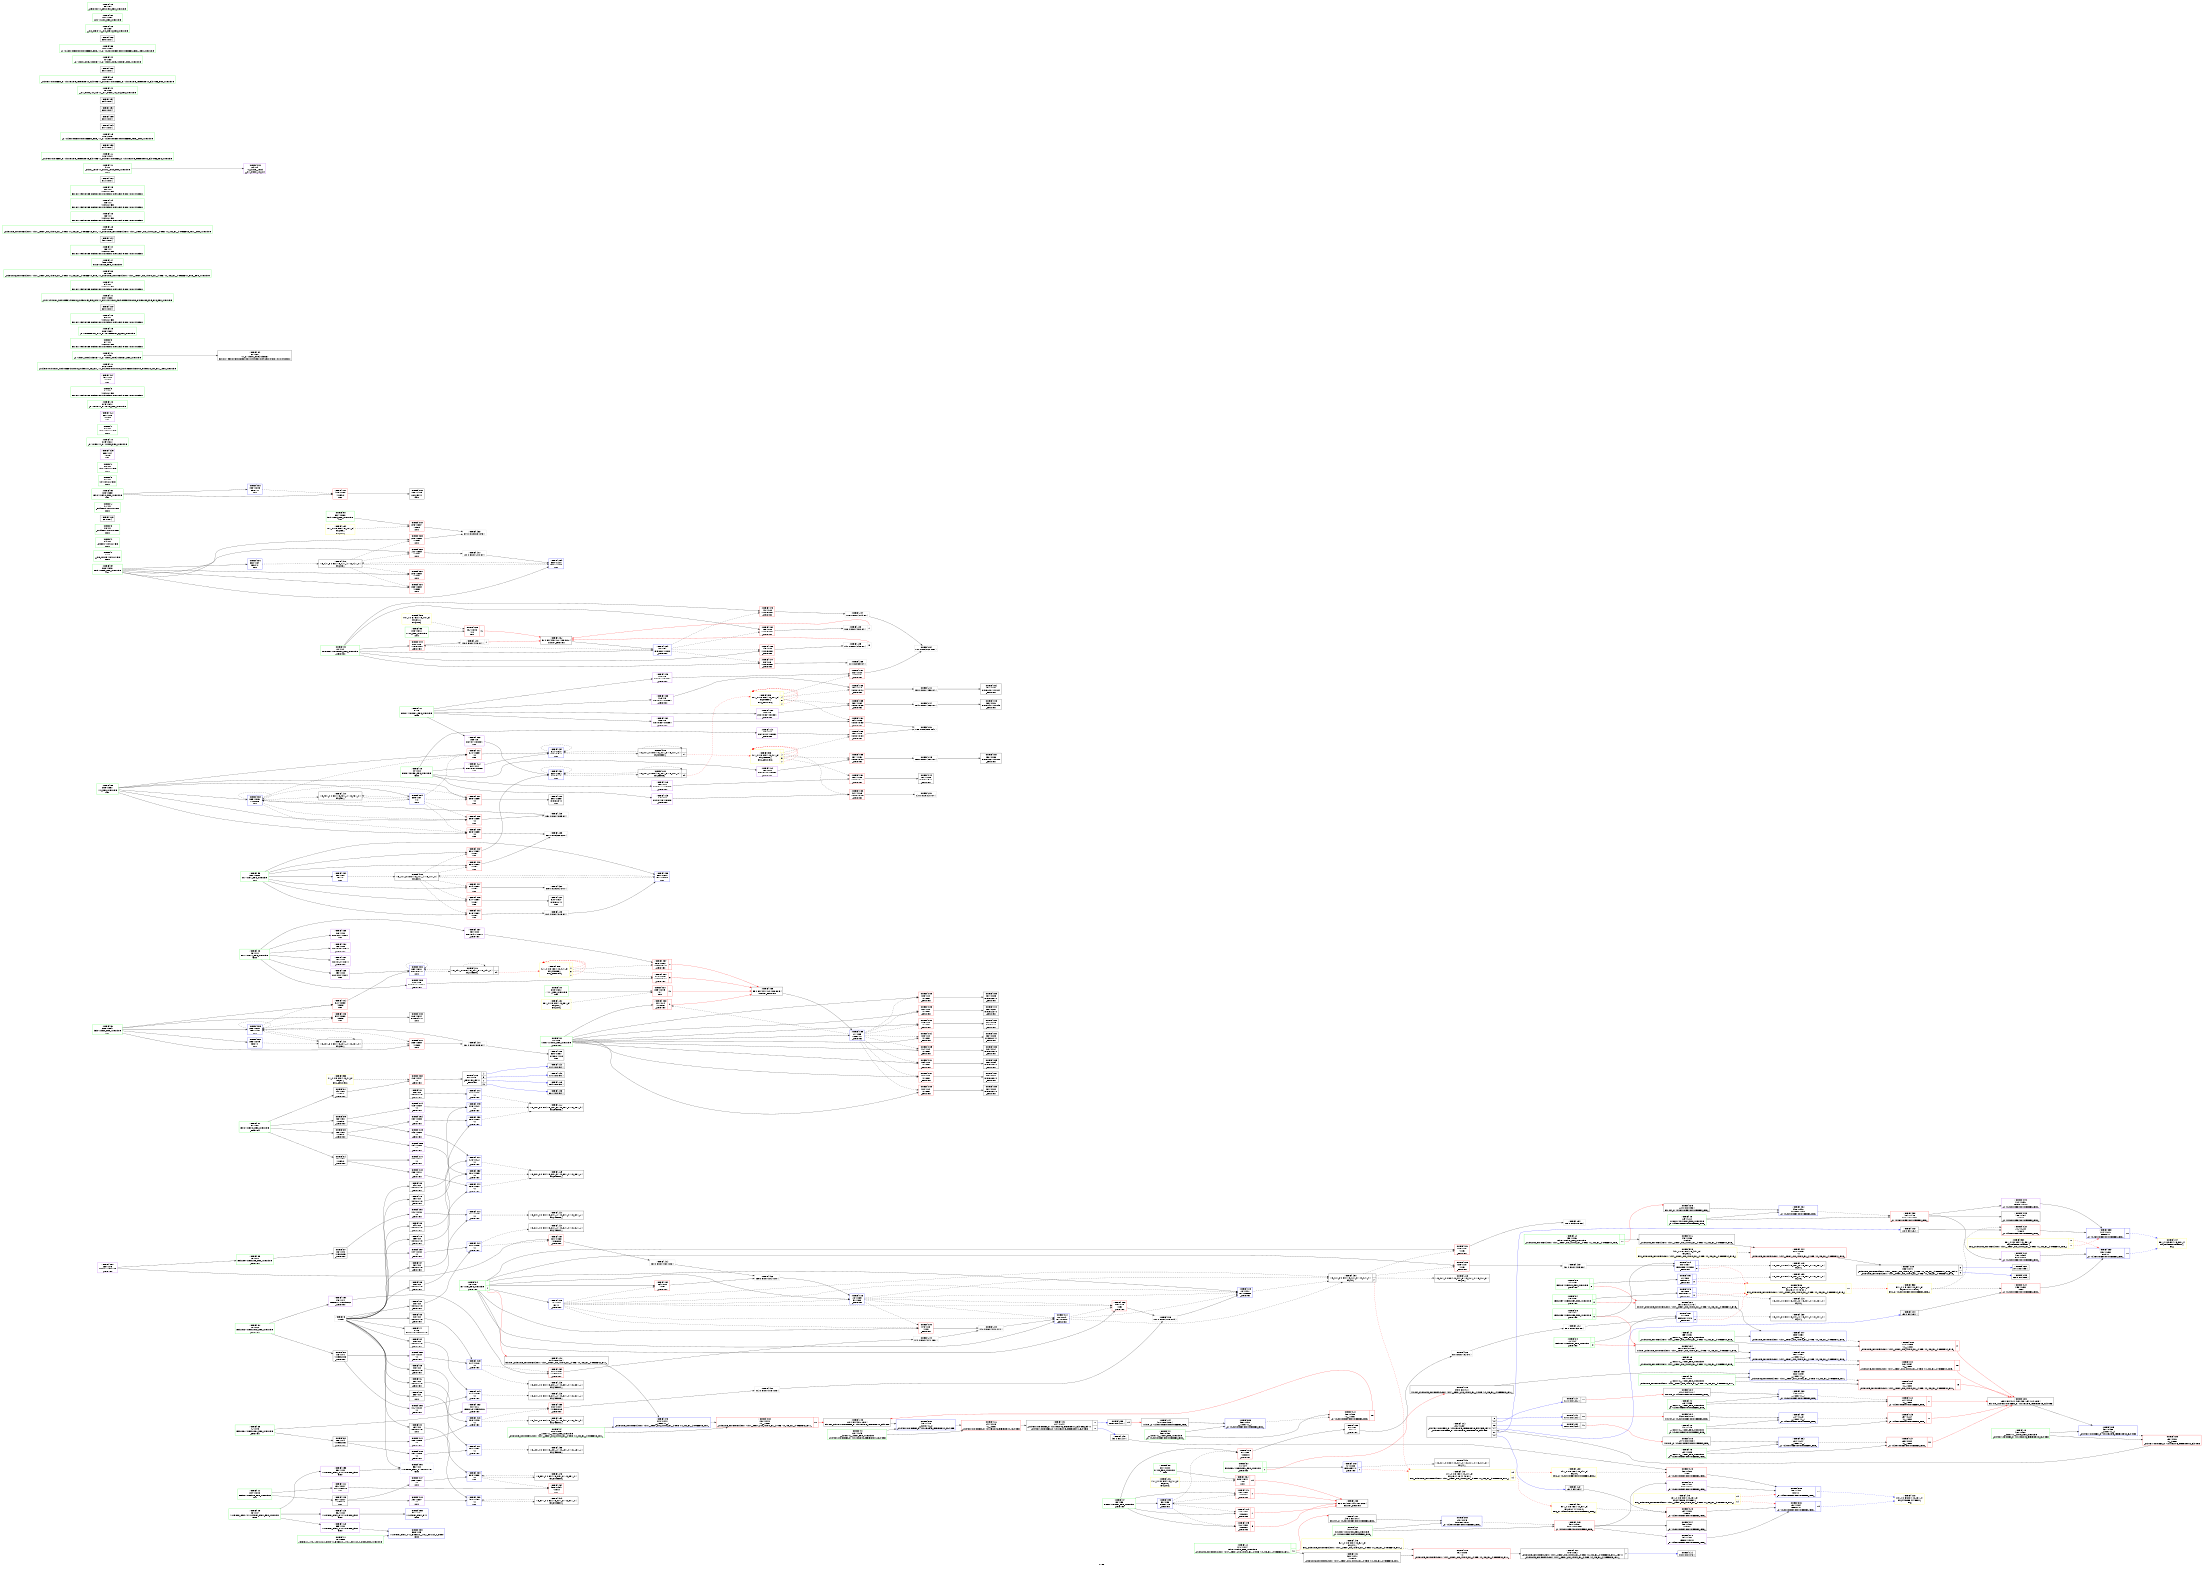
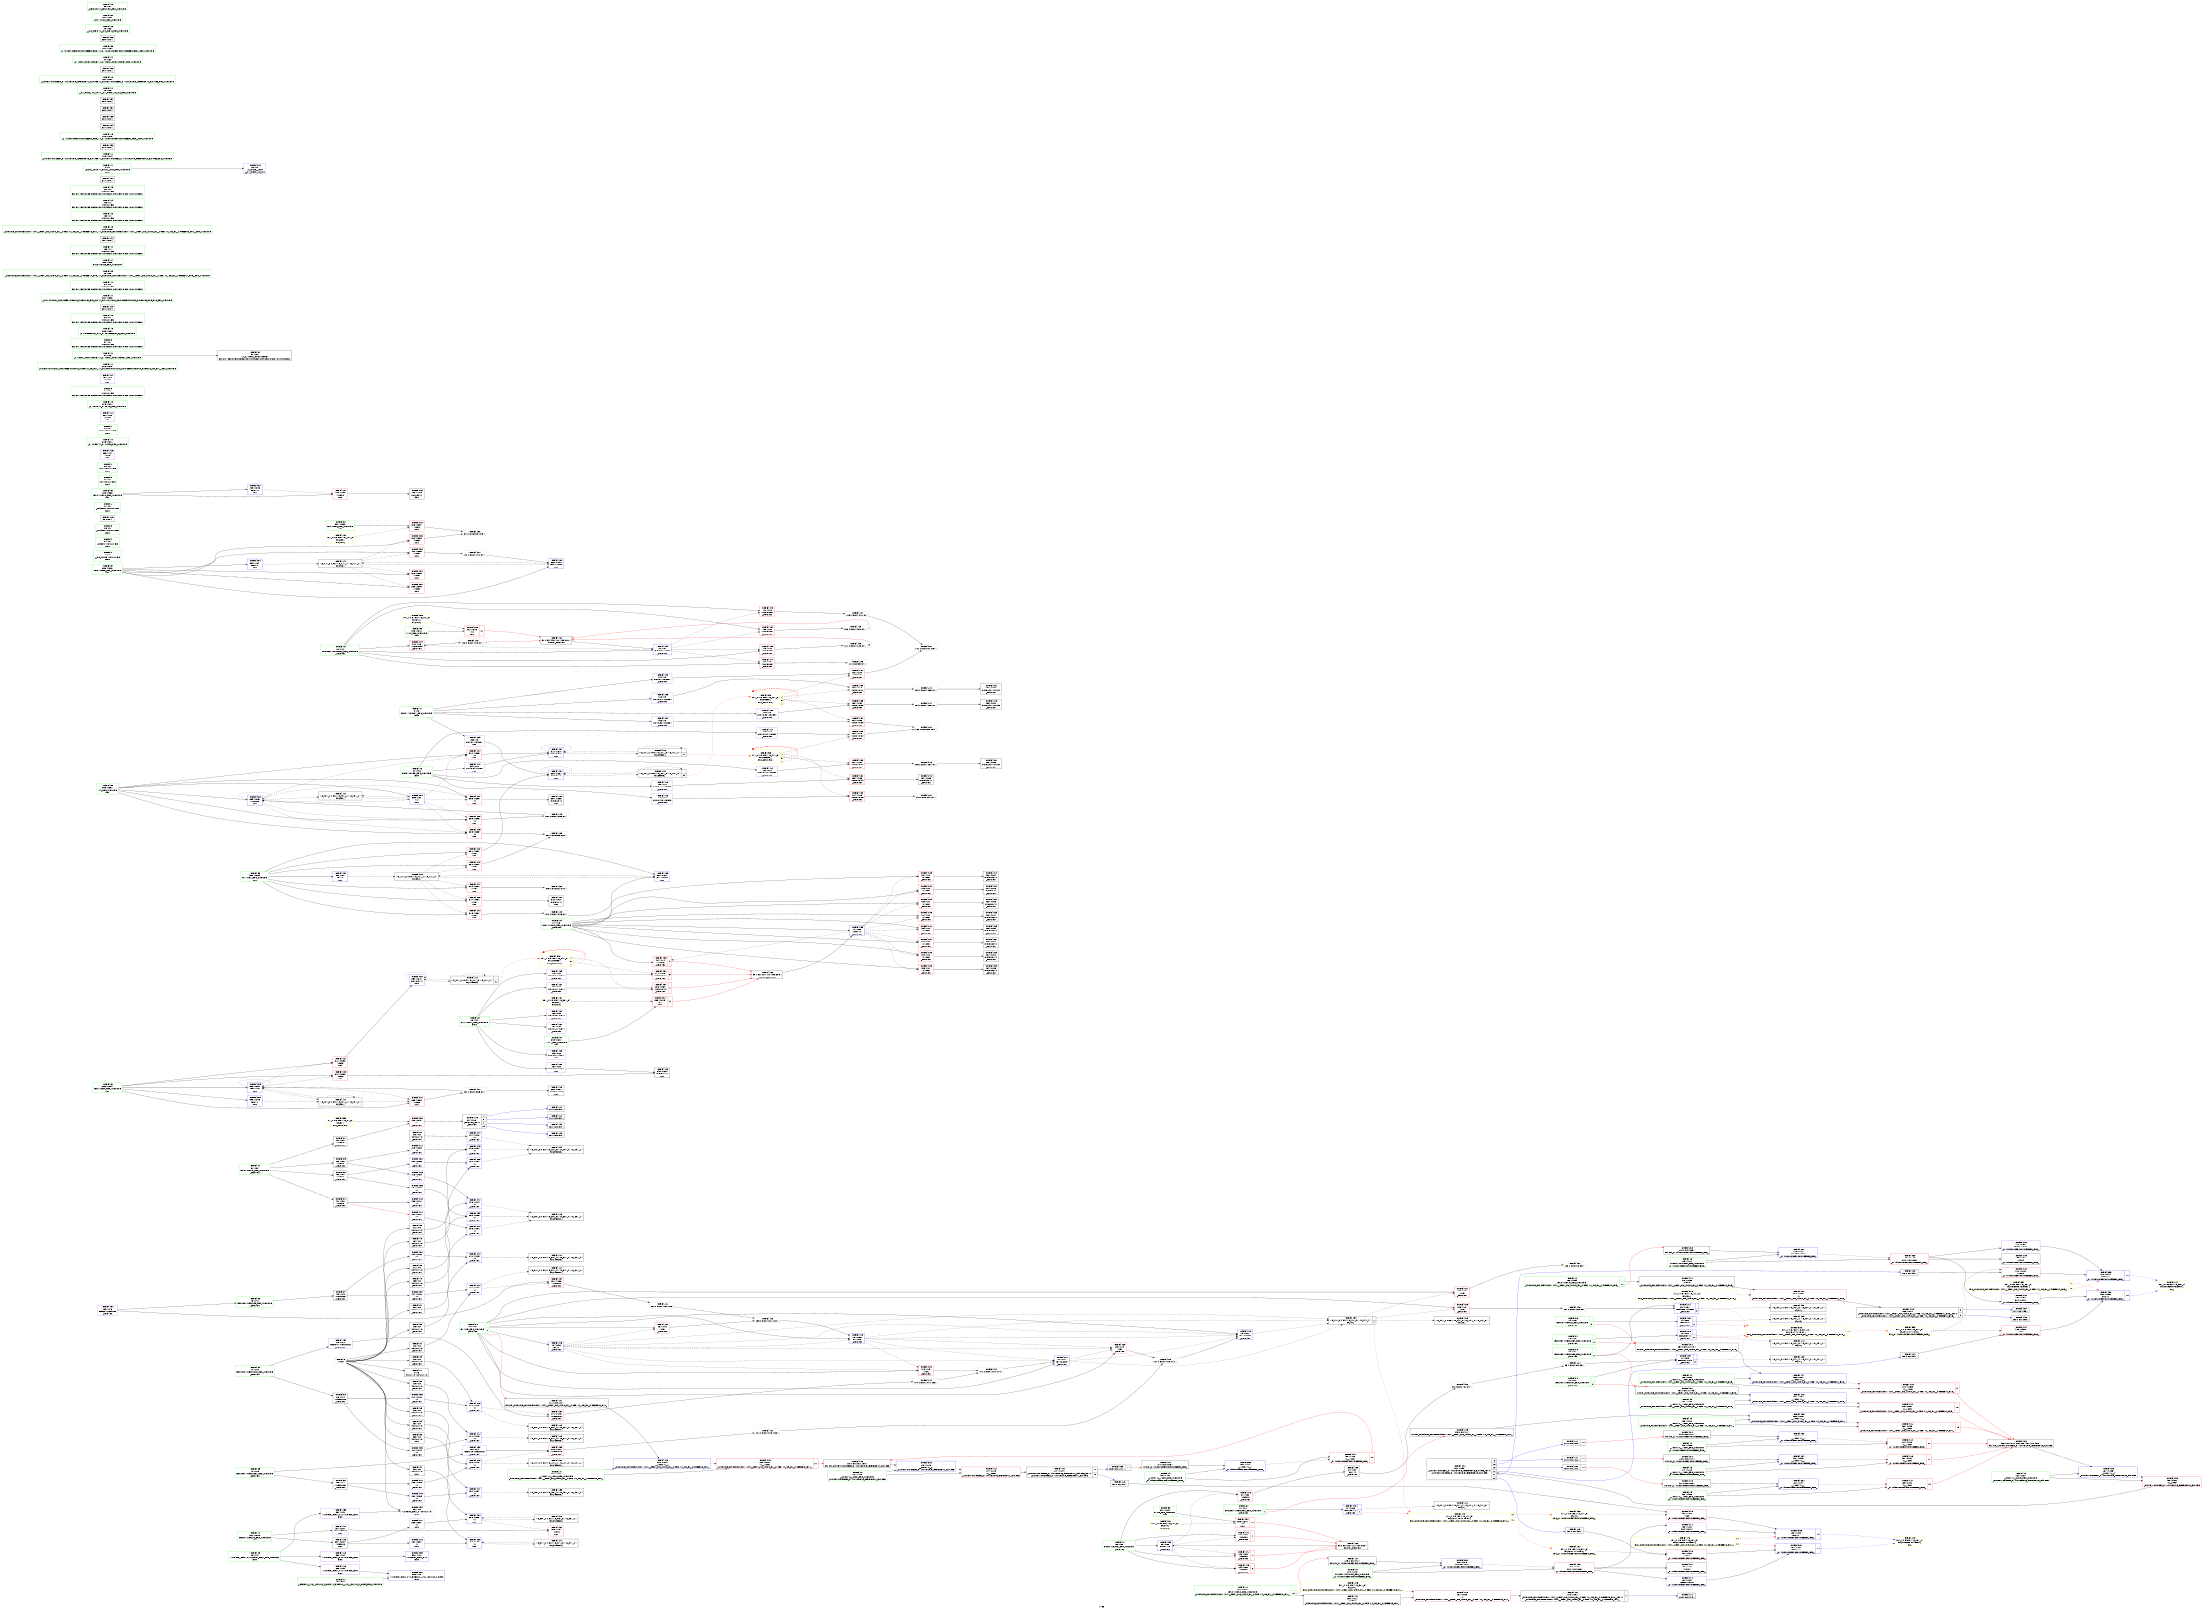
edge "NodeID: 139" -> "NodeID: 288": now "NodeID: 139" -> "NodeID: 120"
edge "NodeID: 94" -> "NodeID: 162": color black -> red
edge "NodeID: 163" -> "NodeID: 272": now "NodeID: 162" -> "NodeID: 272"
